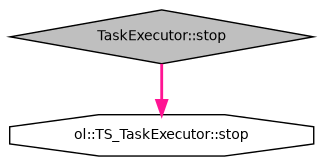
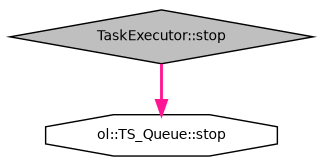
node "ol::TS_TaskExecutor::stop": label "ol::TS_TaskExecutor::stop" -> "ol::TS_Queue::stop"
